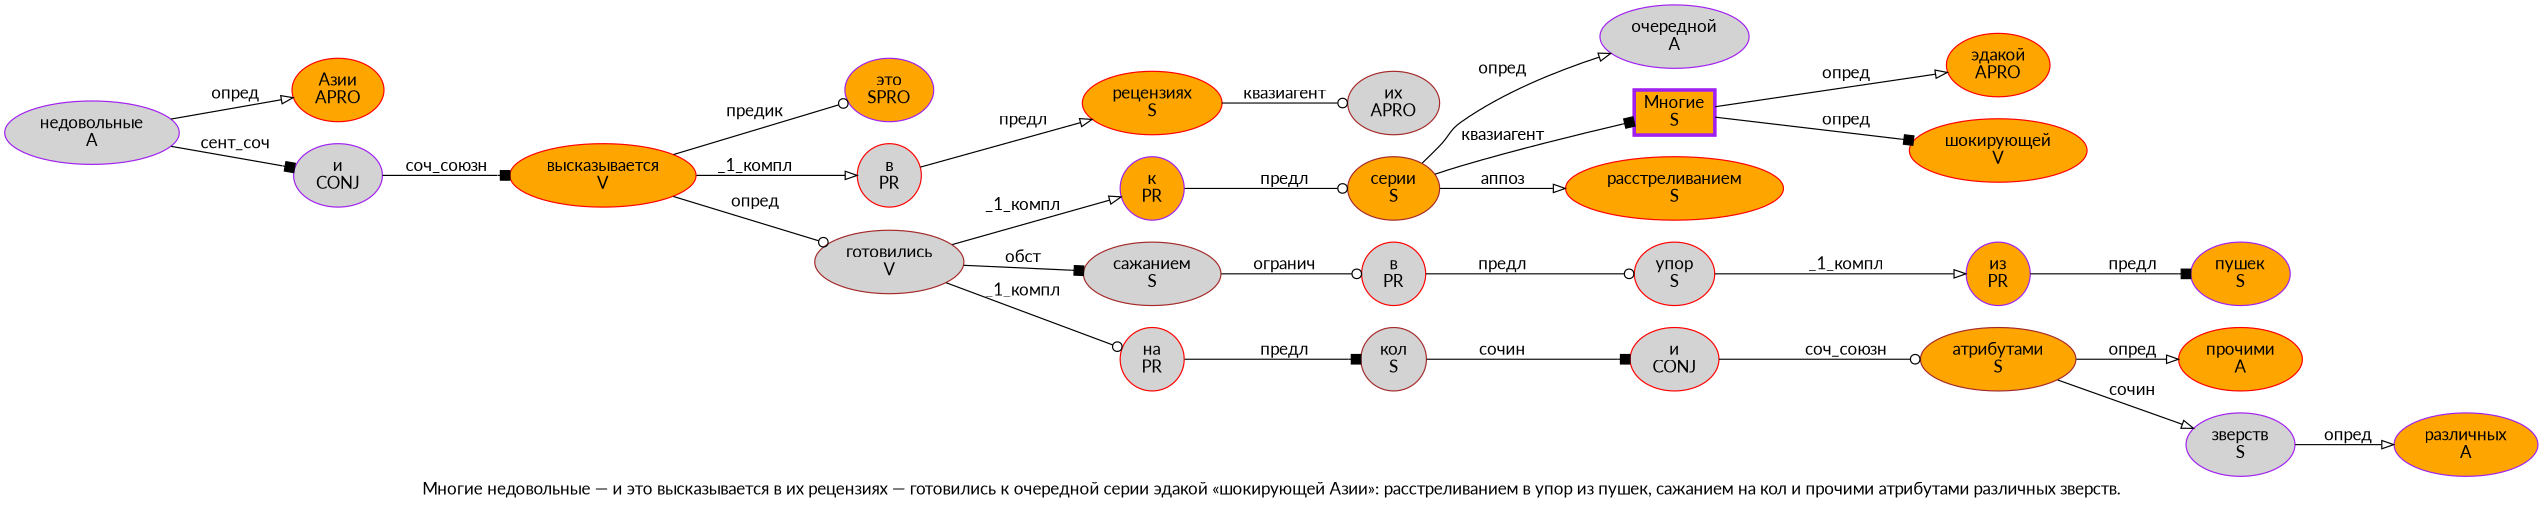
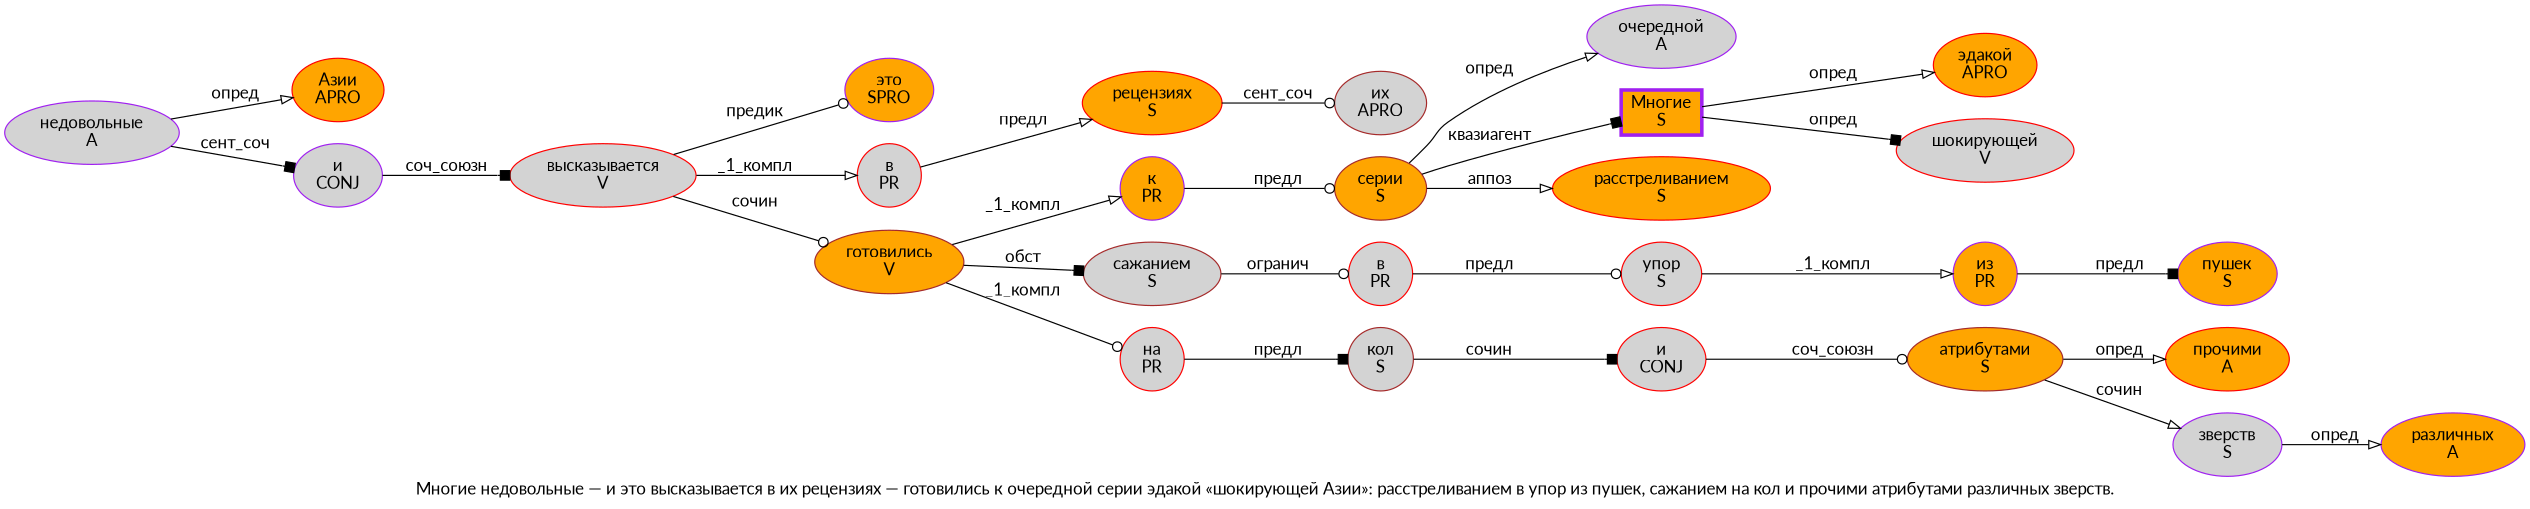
edge "рецензиях S" -> "их APRO": label "квазиагент" -> "сент_соч"
node "шокирующей V": fillcolor orange -> lightgrey
node "высказывается V": fillcolor orange -> lightgrey
edge "высказывается V" -> "готовились V": label "опред" -> "сочин"
node "готовились V": fillcolor lightgrey -> orange
